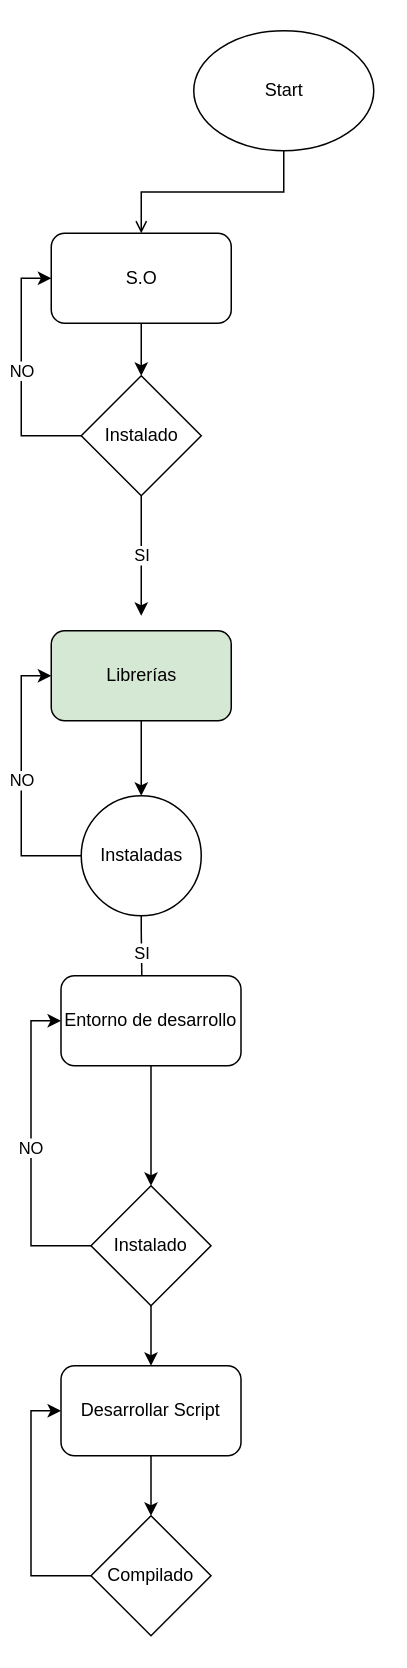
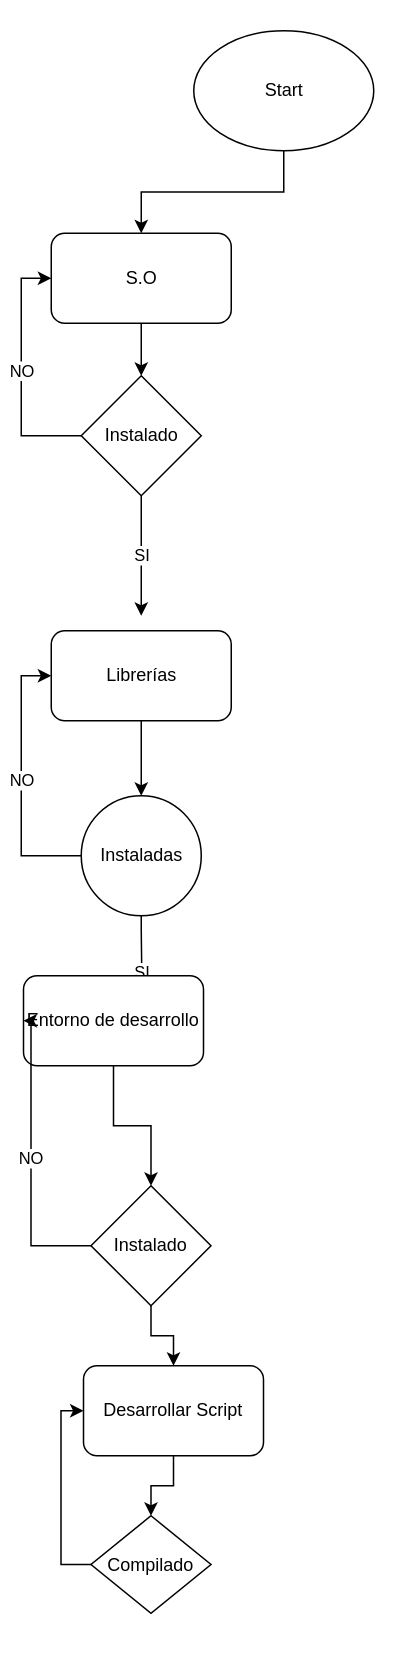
edge "Start" -> "S.O": arrowhead open -> classic
node "Librerías": fillcolor #d5e8d4 -> #ffffff
node "Entorno de desarrollo": moved (151, 1021) -> (113, 1021)
node "Desarrollar Script": moved (151, 1411) -> (173, 1411)
node "Compilado": size 120x120 -> 120x98
